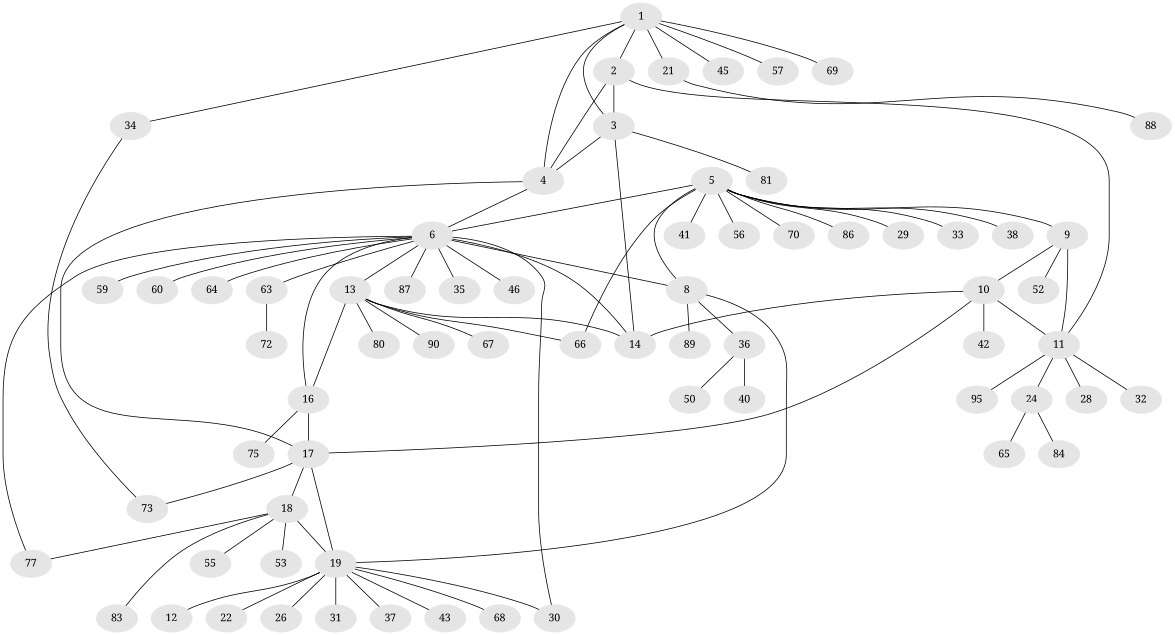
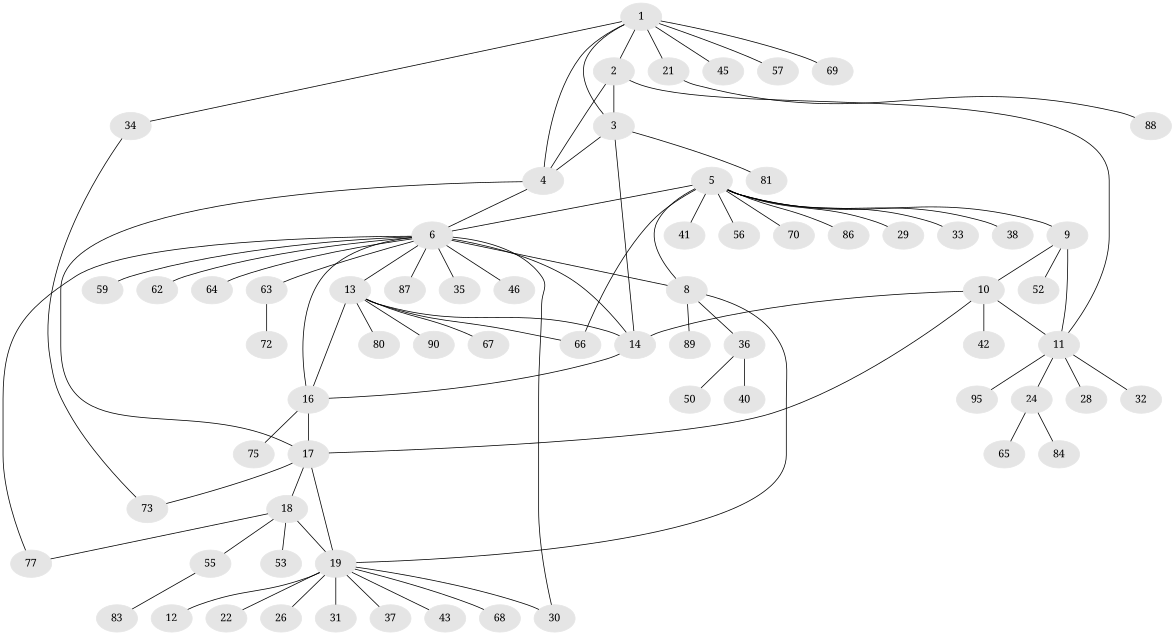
node "60": label "60" -> "62"
edge "14" -- "16": added
edge "18" -- "83": now "55" -- "83"
